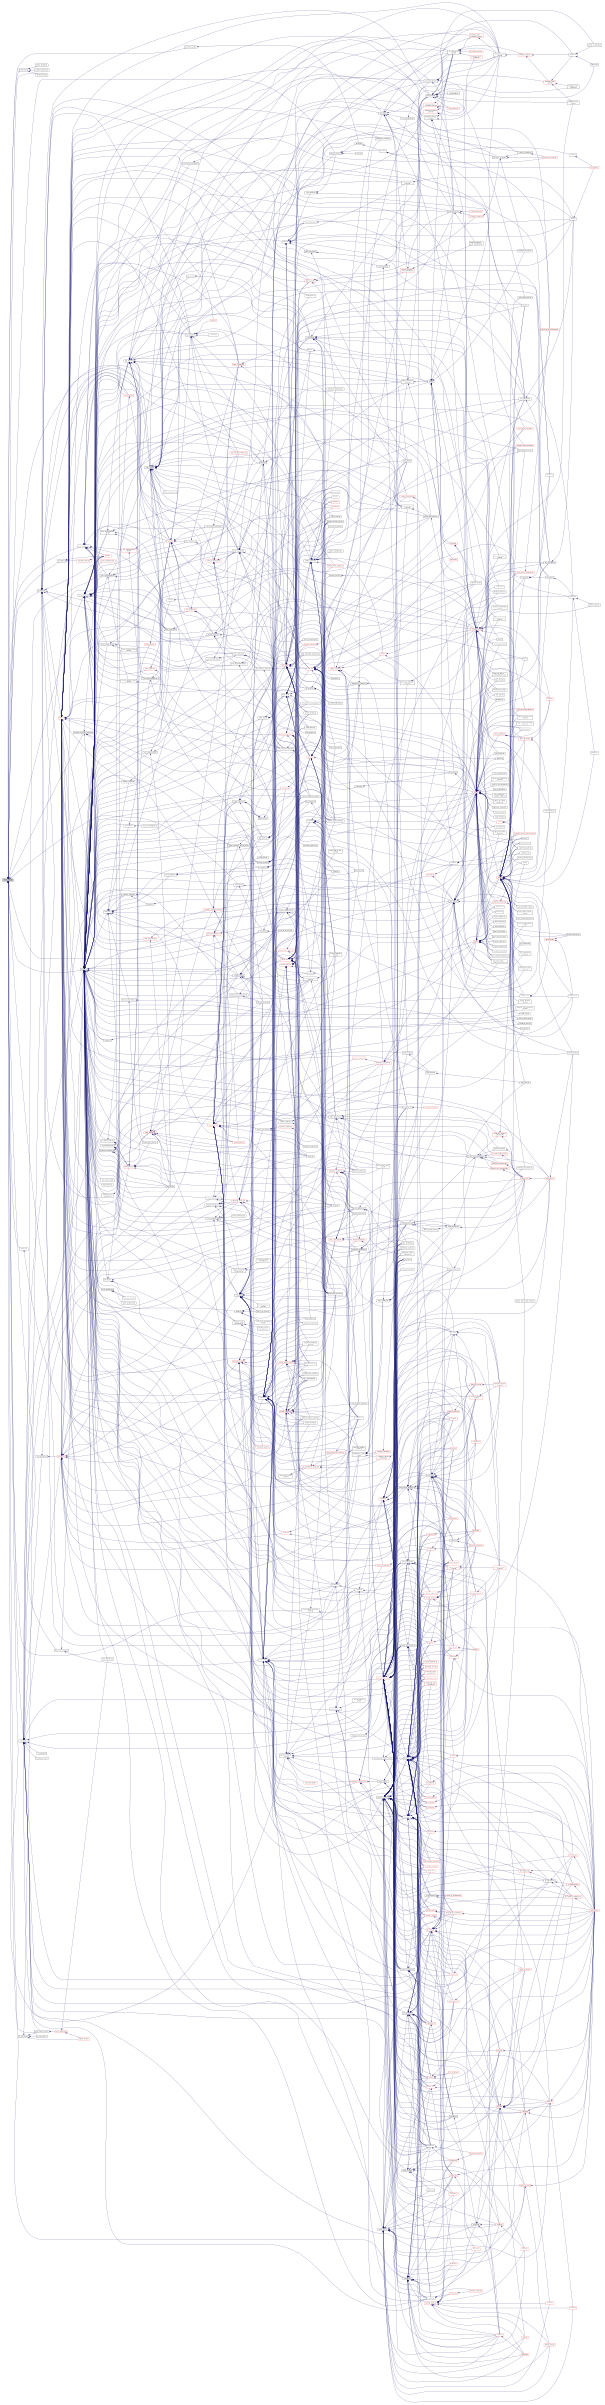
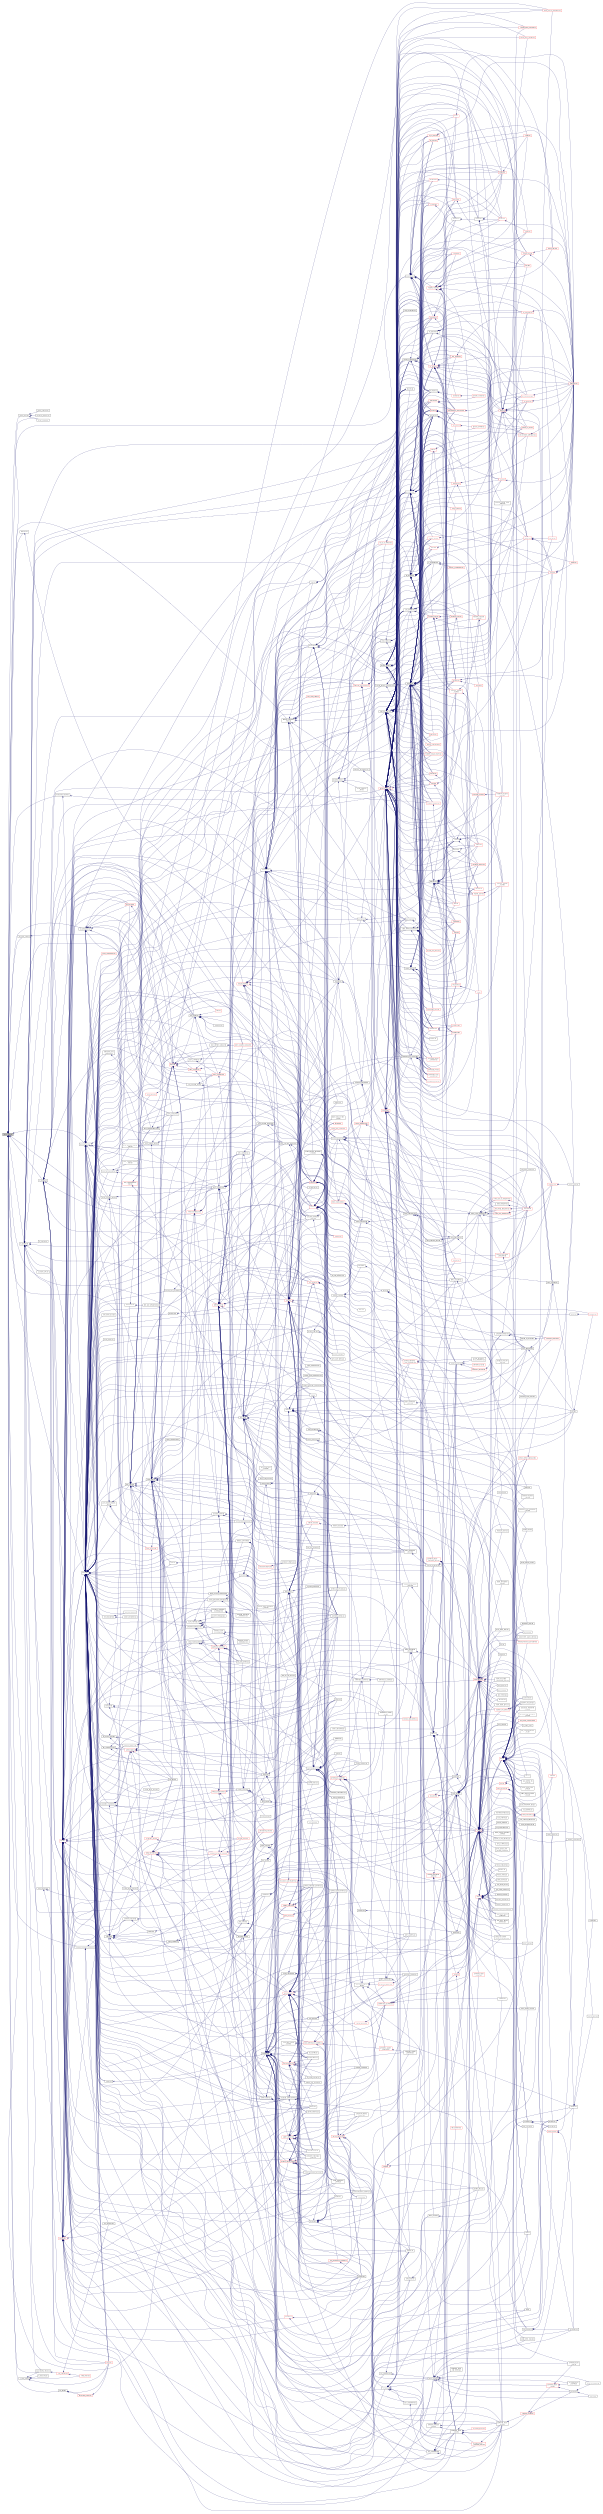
edge "set_operation.hpp" -> "set_difference.hpp": reversed
